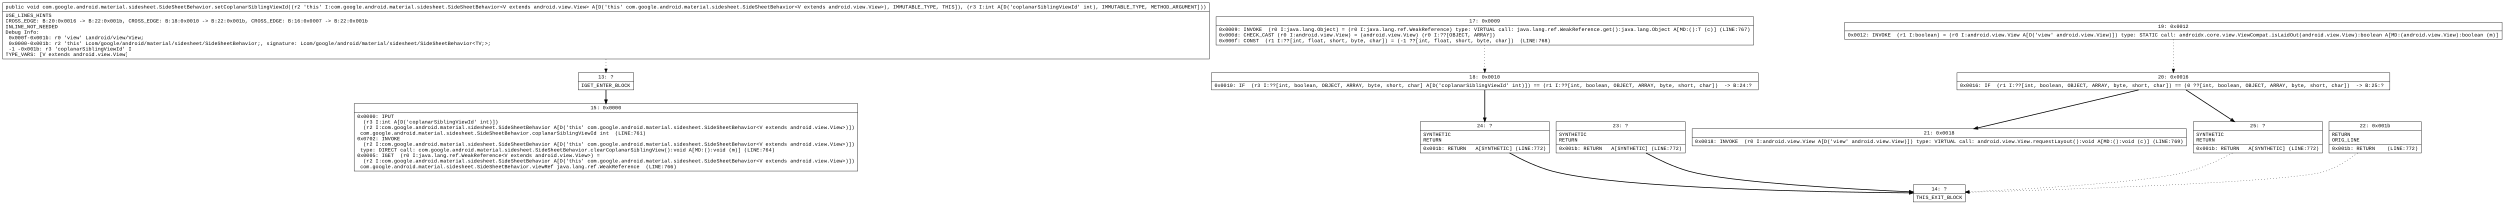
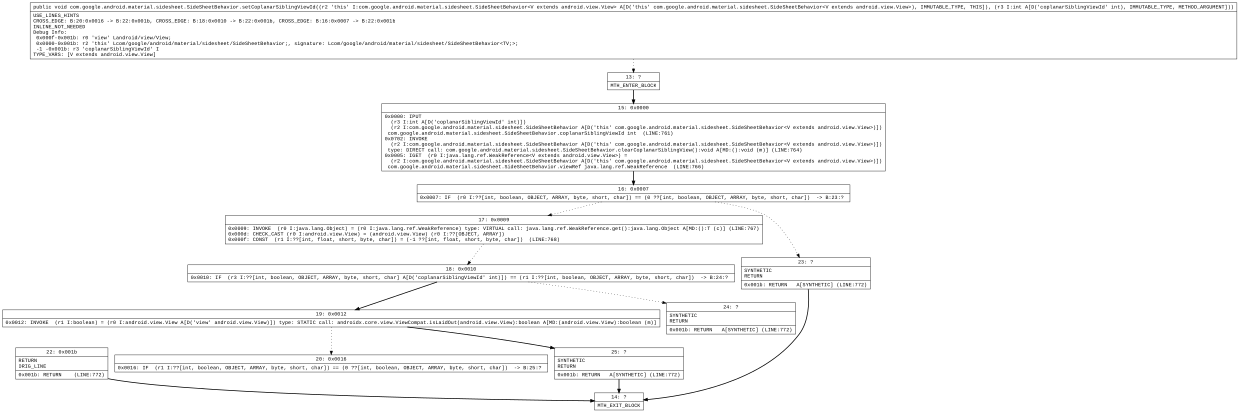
node "13: ?": text "IGET_ENTER_BLOCK" -> "MTH_ENTER_BLOCK"
edge "18: 0x0010" -> "24: ?": style bold -> dotted
edge "20: 0x0016" -> "25: ?": now "19: 0x0012" -> "25: ?"
node "21: 0x0018": removed
edge "25: ?" -> "14: ?": style dotted -> bold
edge "22: 0x001b" -> "14: ?": style dotted -> bold
edge "24: ?" -> "14: ?": removed
node "16: 0x0007": added
node "14: ?": text "THIS_EXIT_BLOCK" -> "MTH_EXIT_BLOCK"
edge "18: 0x0010" -> "19: 0x0012": added
